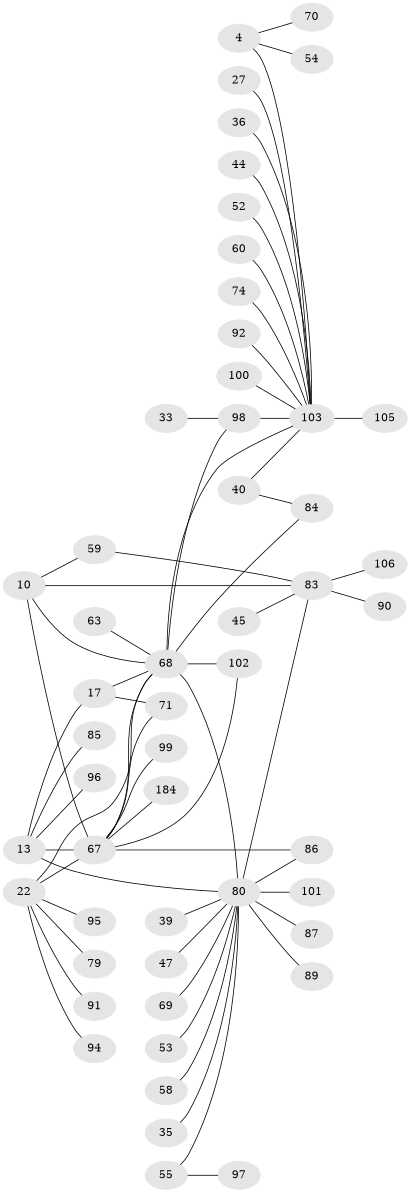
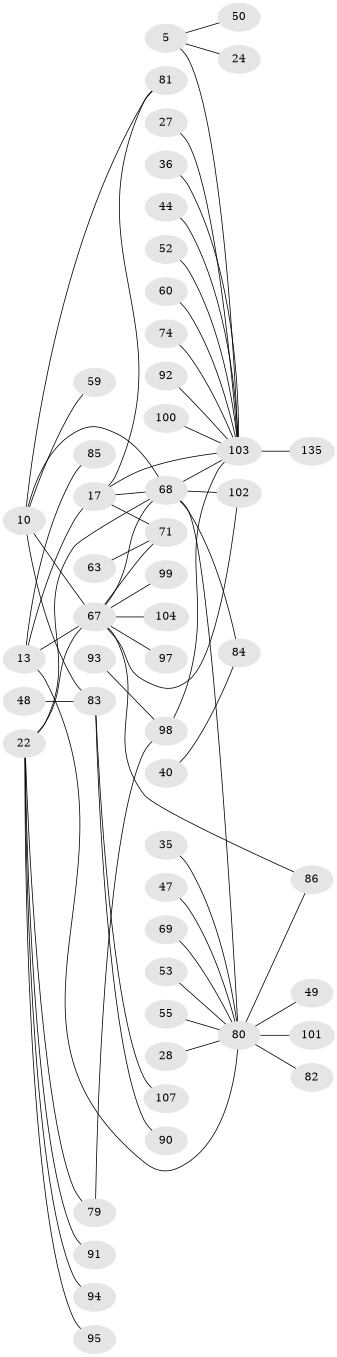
node "70": label "70" -> "50"
node "4": label "4" -> "5"
node "54": label "54" -> "24"
node "81": added
node "33": label "33" -> "93"
node "105": label "105" -> "135"
edge "103" -- "40": now "103" -- "17"
edge "98" -- "68": now "98" -- "79"
edge "59" -- "83": removed
node "106": label "106" -> "107"
node "45": label "45" -> "48"
edge "63" -- "68": now "63" -- "71"
edge "83" -- "80": removed
node "96": removed
node "184": label "184" -> "104"
node "39": removed
node "87": label "87" -> "82"
node "89": label "89" -> "49"
node "58": label "58" -> "28"
edge "55" -- "97": now "67" -- "97"
